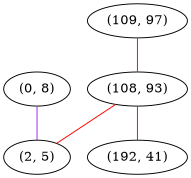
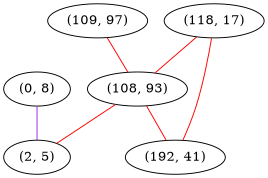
node "(118, 17)": added
